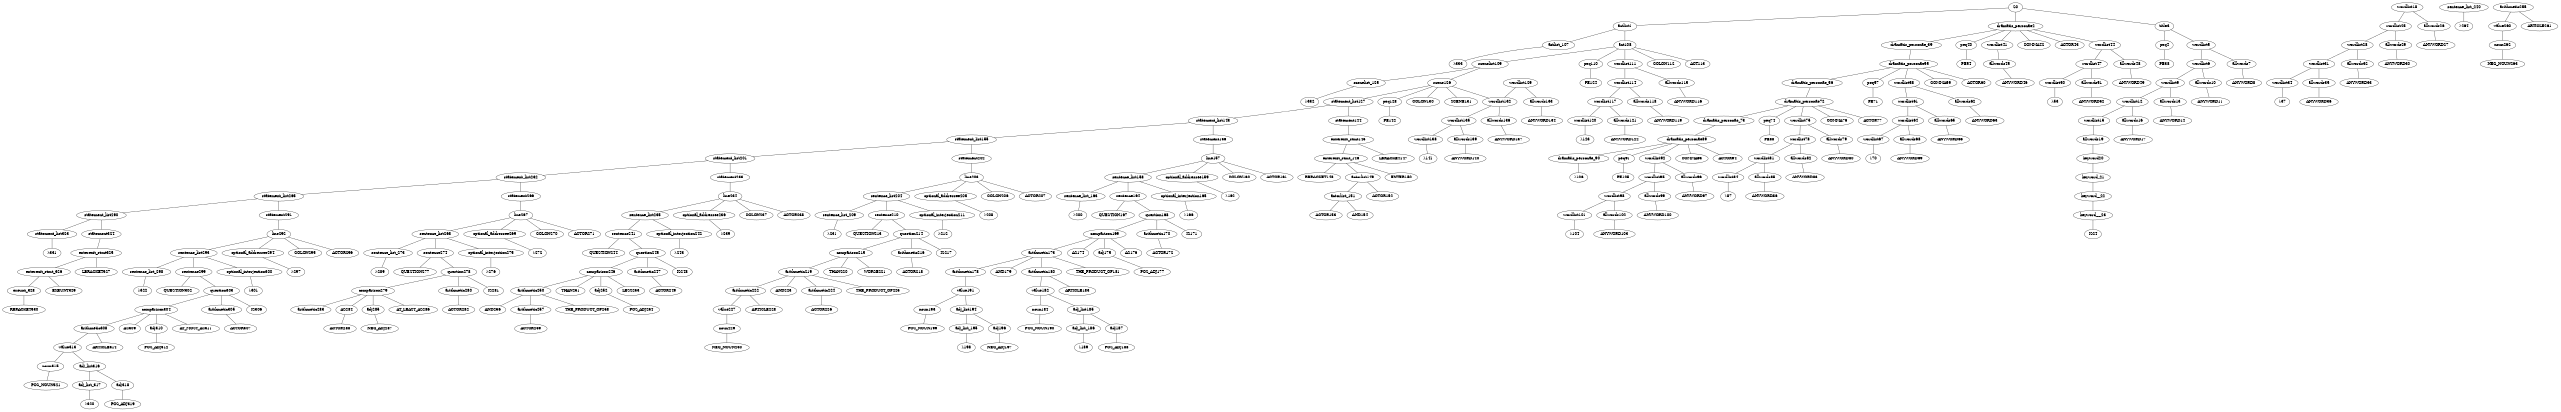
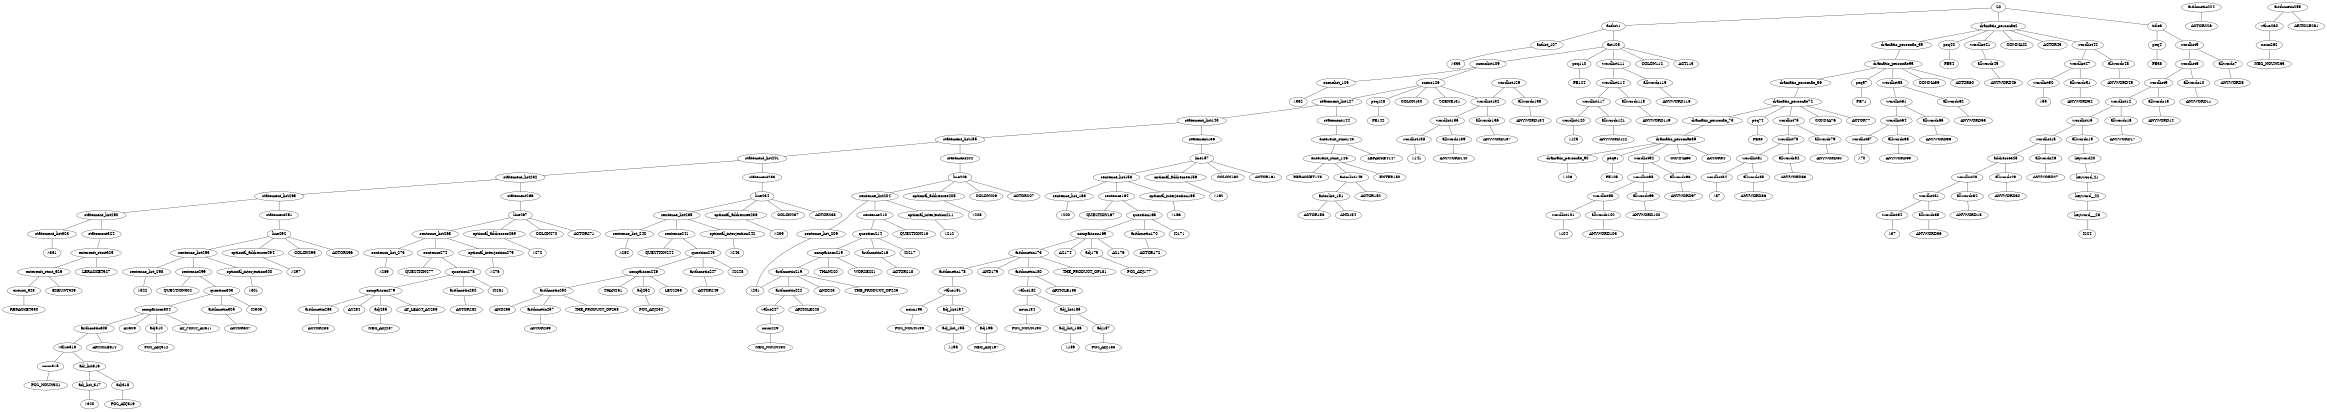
node "wordlist25": label "wordlist25" -> "addressee25"
node "ANYWORD33": label "ANYWORD33" -> "ANYWORD13"
edge "wordlist15" -- "wordlist18": added
edge "sentence_list235" -- "sentence_list_240": added
edge "arithmetic219" -- "arithmetic224": now "arithmetic219" -- "λ231"
edge "AS284" -- "ACTOR288": now "arithmetic283" -- "ACTOR288"
